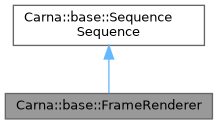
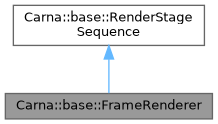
node "Carna::base::Sequence Sequence": label "Carna::base::Sequence Sequence" -> "Carna::base::RenderStage Sequence"
